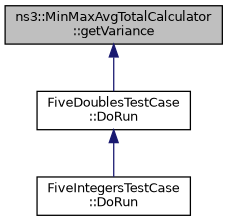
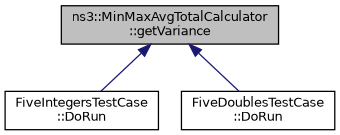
edge "FiveIntegersTestCase ::DoRun" -> "FiveDoublesTestCase ::DoRun": now "FiveIntegersTestCase ::DoRun" -> "ns3::MinMaxAvgTotalCalculator ::getVariance"
